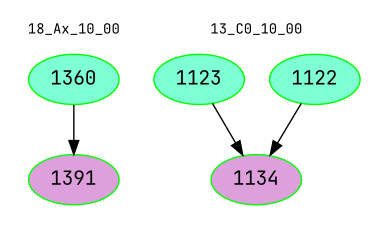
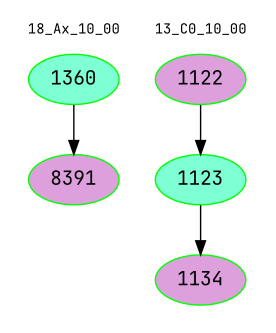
node "1122": fillcolor aquamarine -> plum
edge "1122" -> "1134": now "1122" -> "1123"
node "1391": label "1391" -> "8391"
